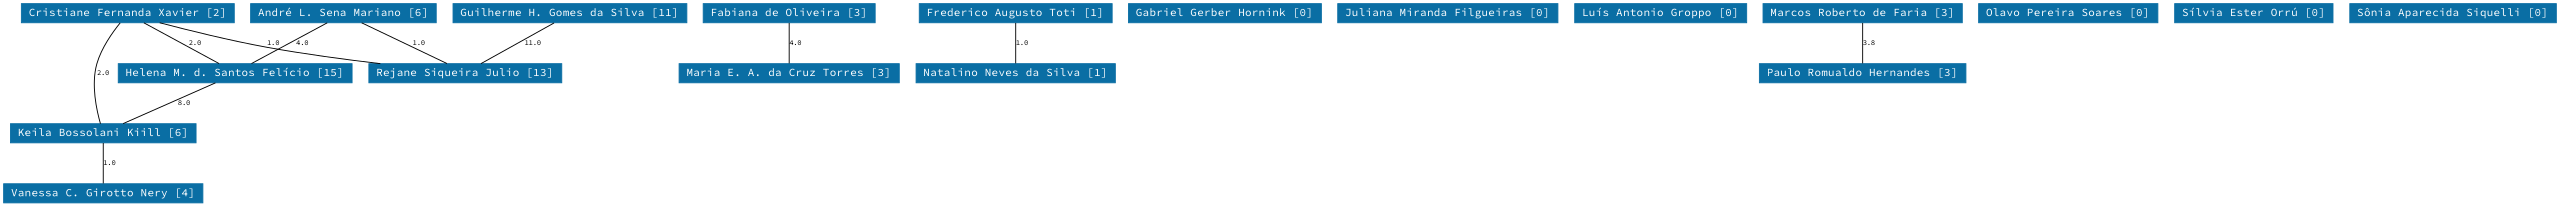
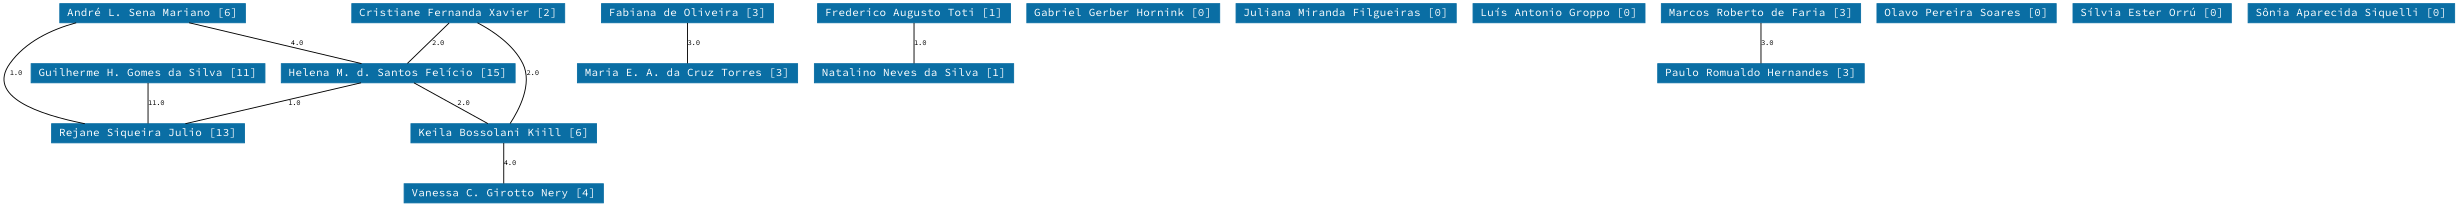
edge "Fabiana de Oliveira [3]" -- "Maria E. A. da Cruz Torres [3]": label "4.0" -> "3.0"
edge "Marcos Roberto de Faria [3]" -- "Paulo Romualdo Hernandes [3]": label "3.8" -> "3.0"
edge "Cristiane Fernanda Xavier [2]" -- "Rejane Siqueira Julio [13]": now "Helena M. d. Santos Felício [15]" -- "Rejane Siqueira Julio [13]"
edge "Helena M. d. Santos Felício [15]" -- "Keila Bossolani Kiill [6]": label "8.0" -> "2.0"
edge "Keila Bossolani Kiill [6]" -- "Vanessa C. Girotto Nery [4]": label "1.0" -> "4.0"
